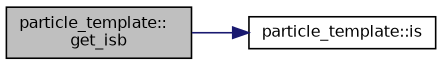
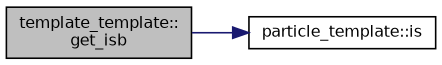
node "particle_template:: get_isb": label "particle_template:: get_isb" -> "template_template:: get_isb"
